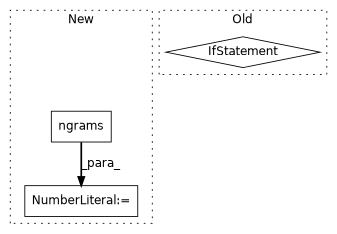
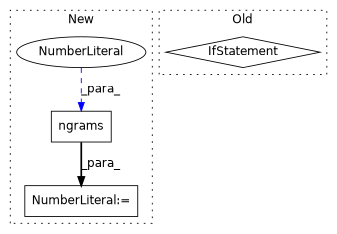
node "NumberLiteral": added
